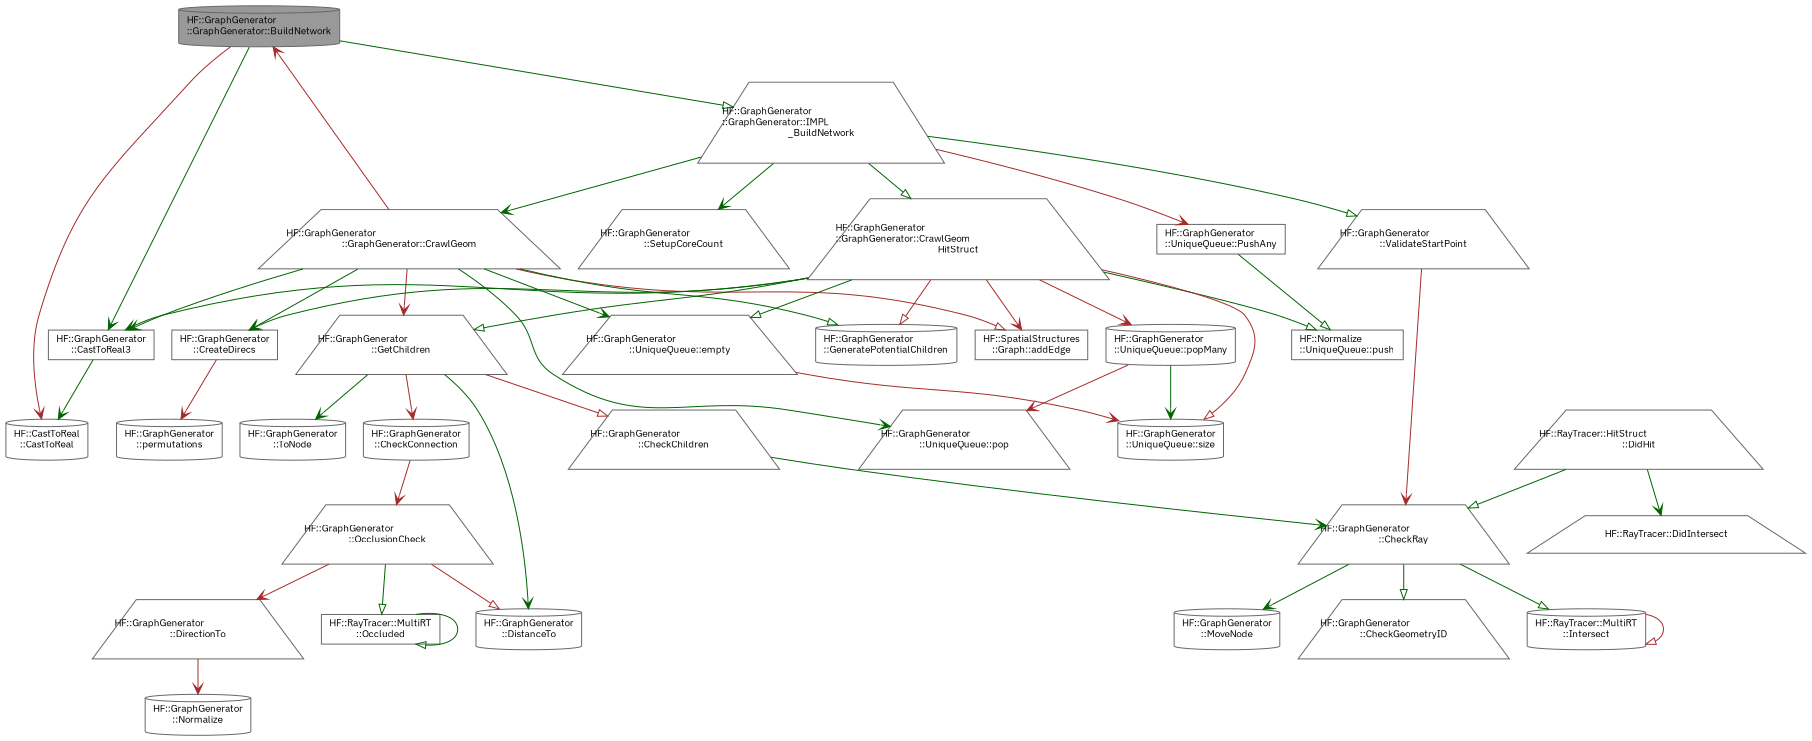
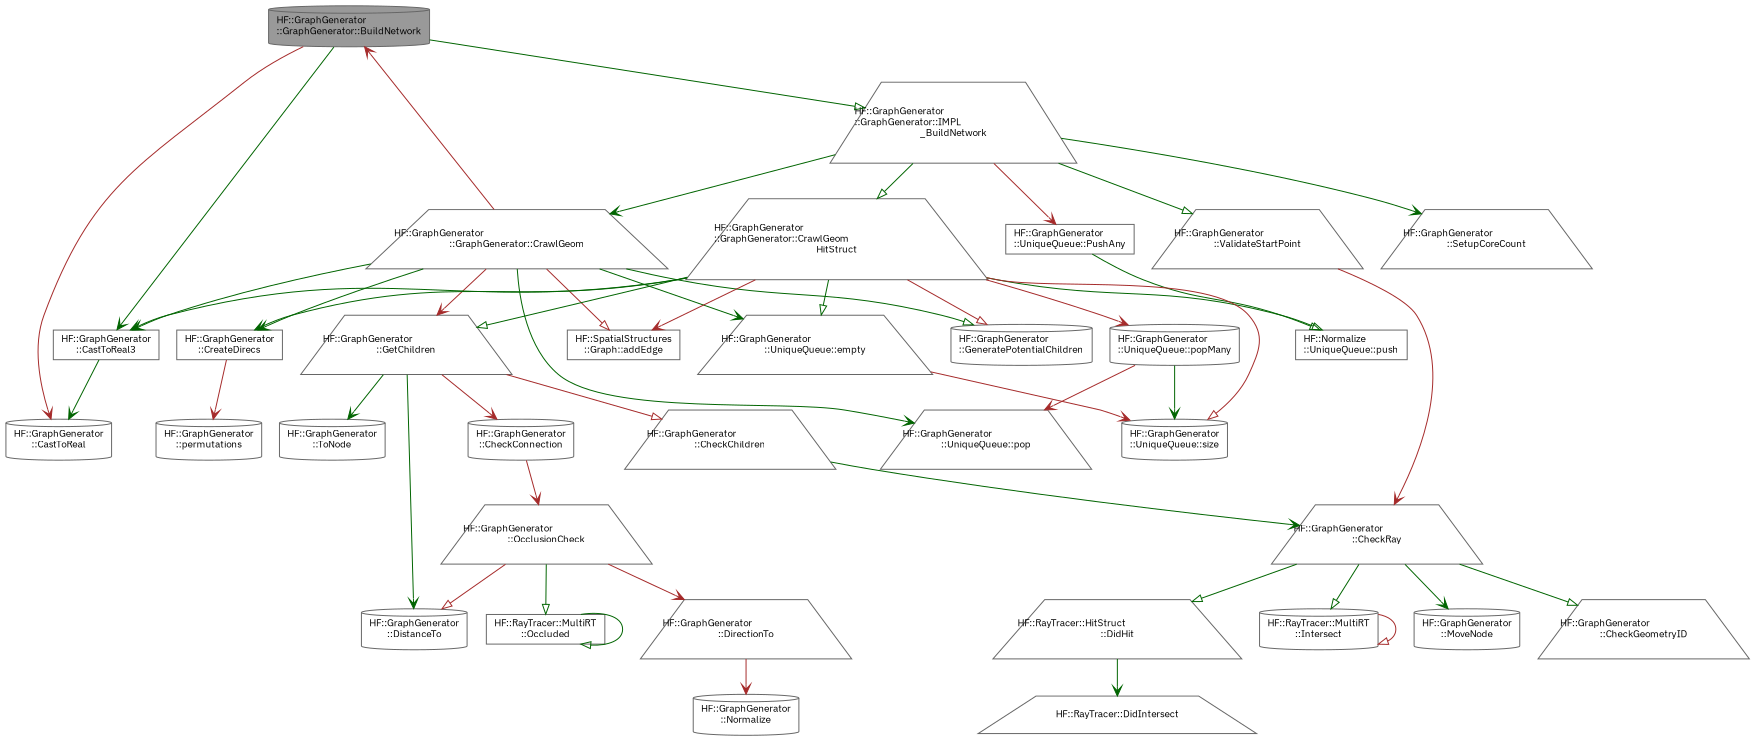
node "HF::CastToReal ::CastToReal": label "HF::CastToReal ::CastToReal" -> "HF::GraphGenerator ::CastToReal"
edge "HF::RayTracer::HitStruct ::DidHit" -> "HF::GraphGenerator ::CheckRay": reversed
